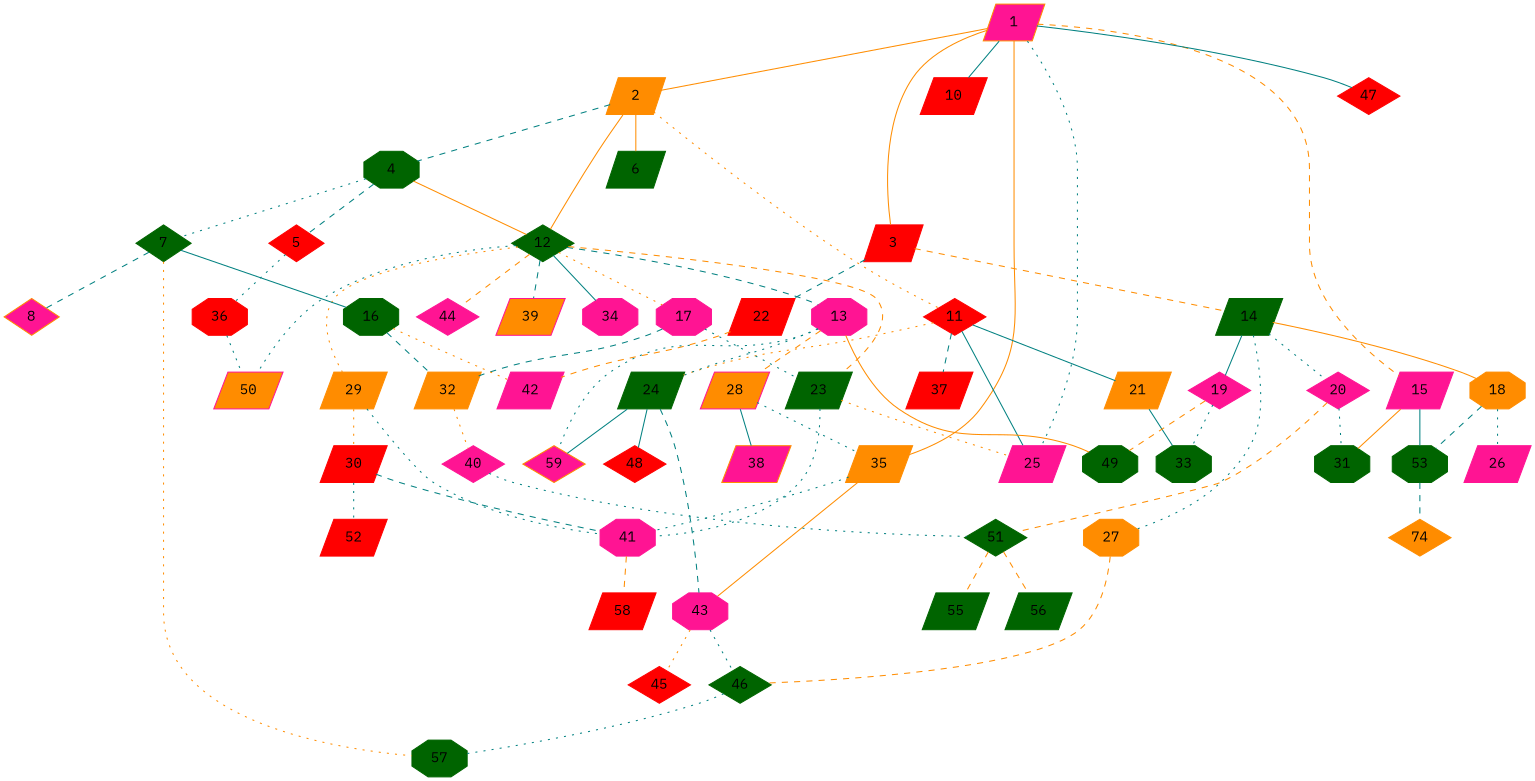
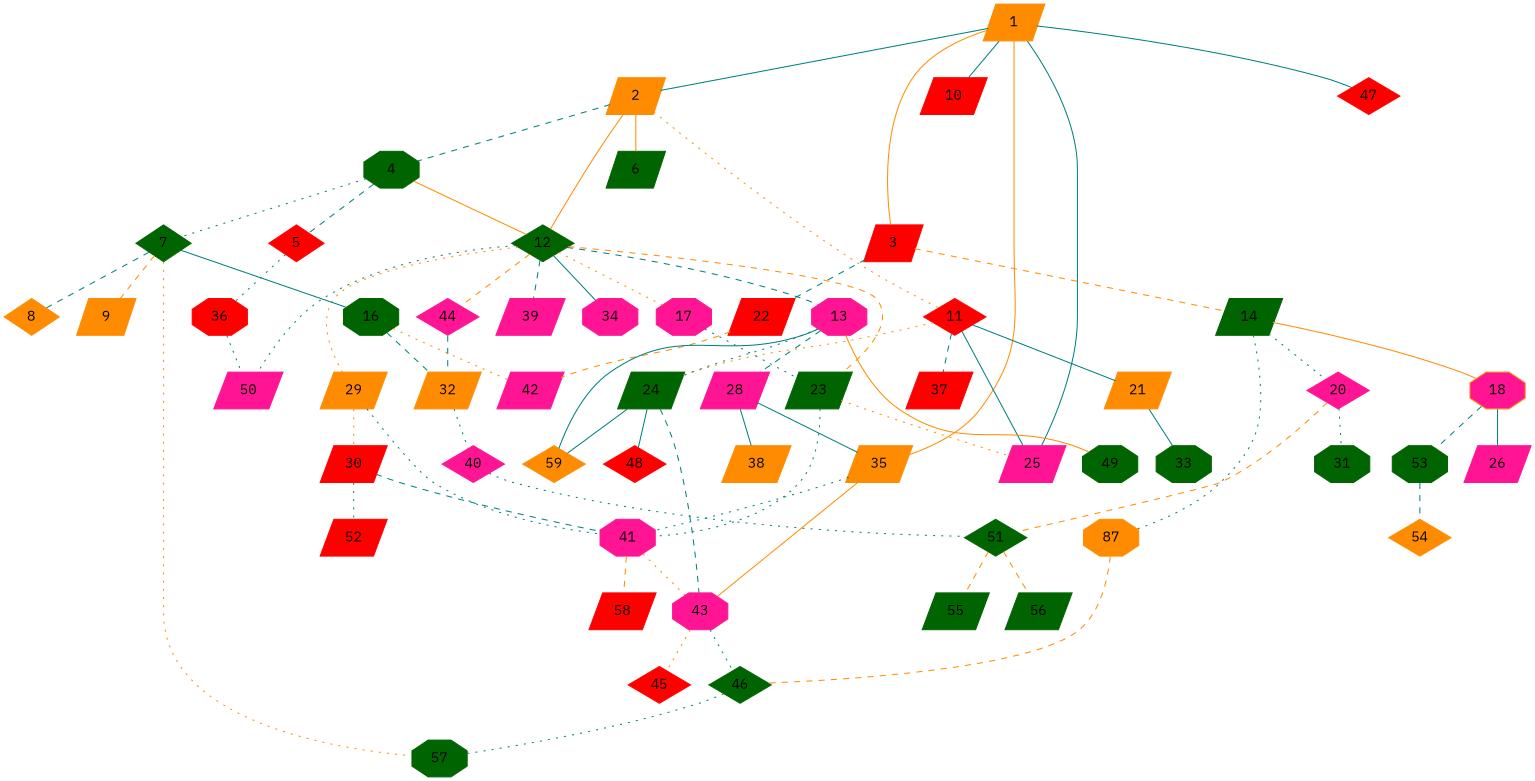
node "1": fillcolor deeppink -> darkorange
edge "1" -- "2": color darkorange -> teal
edge "1" -- "25": style dotted -> solid
node "8": fillcolor deeppink -> darkorange
node "9": added
node "39": fillcolor darkorange -> deeppink
edge "13" -- "59": style dotted -> solid
edge "17" -- "32": now "44" -- "32"
edge "13" -- "28": color darkorange -> teal
node "50": fillcolor darkorange -> deeppink
node "28": fillcolor darkorange -> deeppink
node "19": removed
node "15": removed
node "18": fillcolor darkorange -> deeppink
edge "28" -- "35": style dotted -> solid
edge "18" -- "26": style dotted -> solid
edge "32" -- "40": color darkorange -> teal
node "59": fillcolor deeppink -> darkorange
node "38": fillcolor deeppink -> darkorange
node "27": label "27" -> "87"
node "74": label "74" -> "54"
edge "41" -- "43": added
